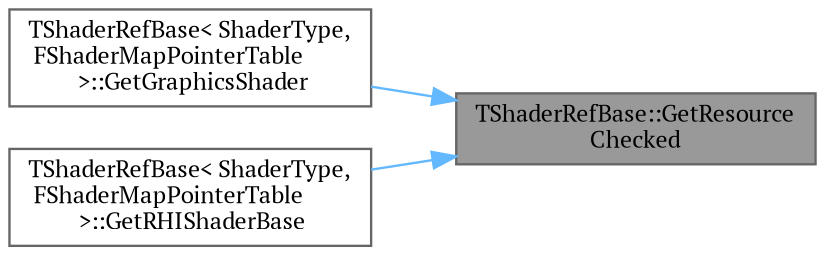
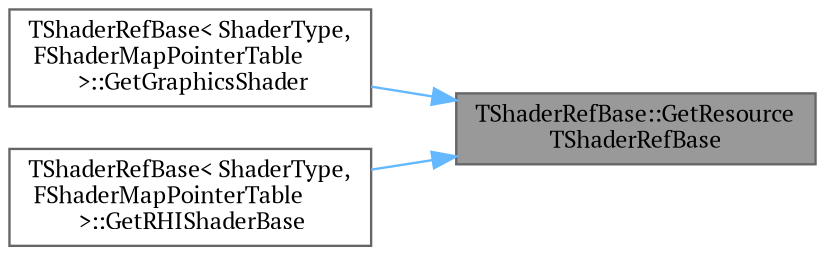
node "TShaderRefBase::GetResource Checked": label "TShaderRefBase::GetResource Checked" -> "TShaderRefBase::GetResource TShaderRefBase"
